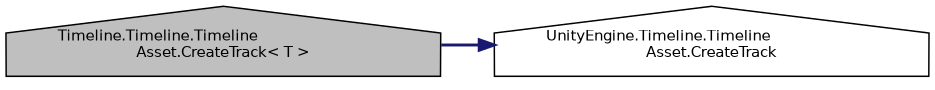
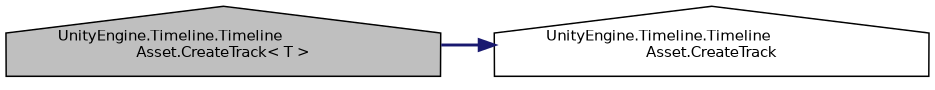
node "Timeline.Timeline.Timeline Asset.CreateTrack< T >": label "Timeline.Timeline.Timeline Asset.CreateTrack< T >" -> "UnityEngine.Timeline.Timeline Asset.CreateTrack< T >"
